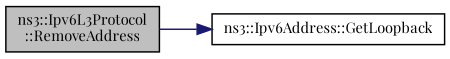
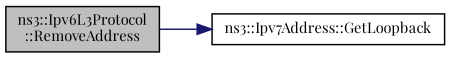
node "ns3::Ipv6Address::GetLoopback": label "ns3::Ipv6Address::GetLoopback" -> "ns3::Ipv7Address::GetLoopback"
